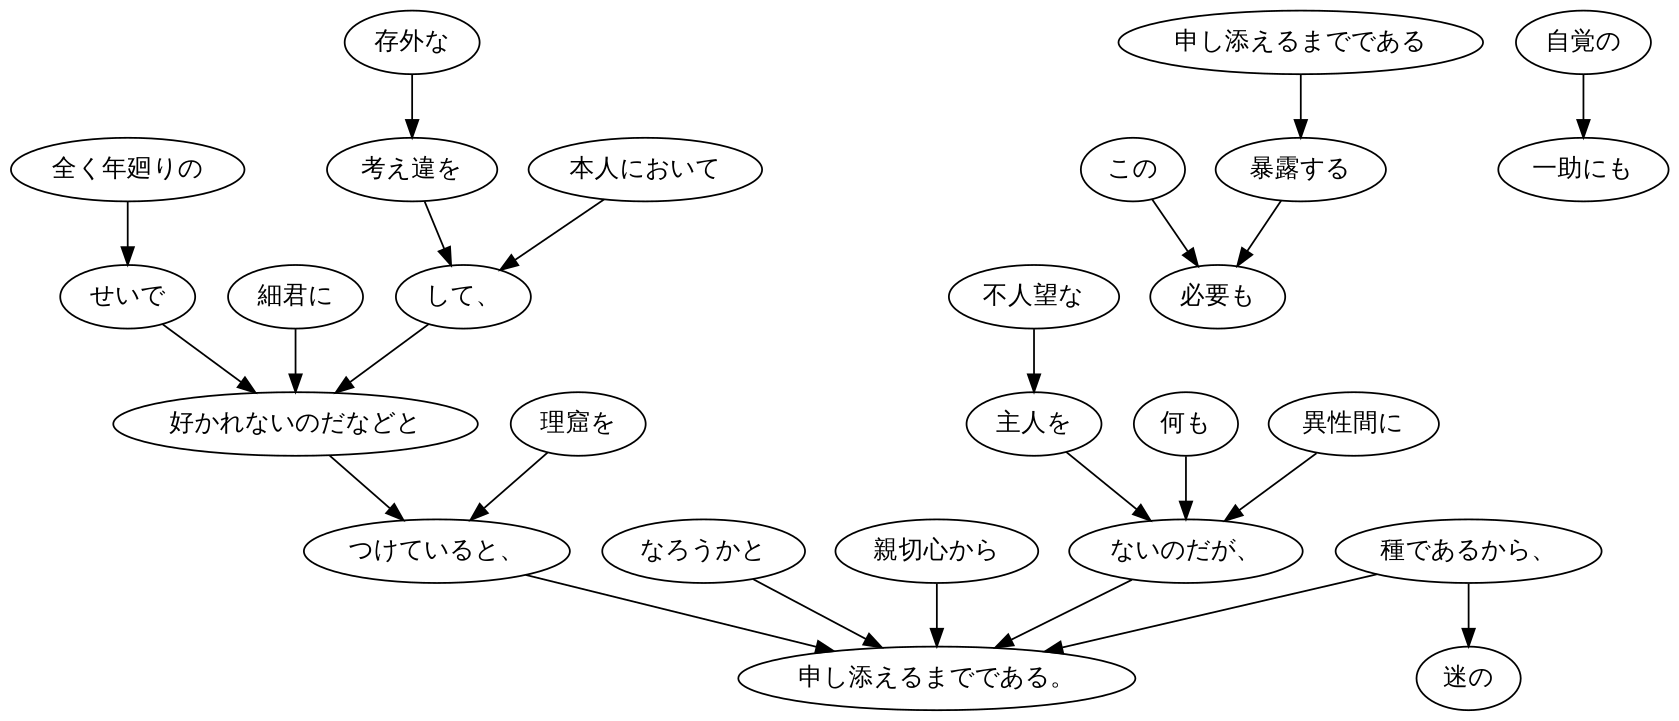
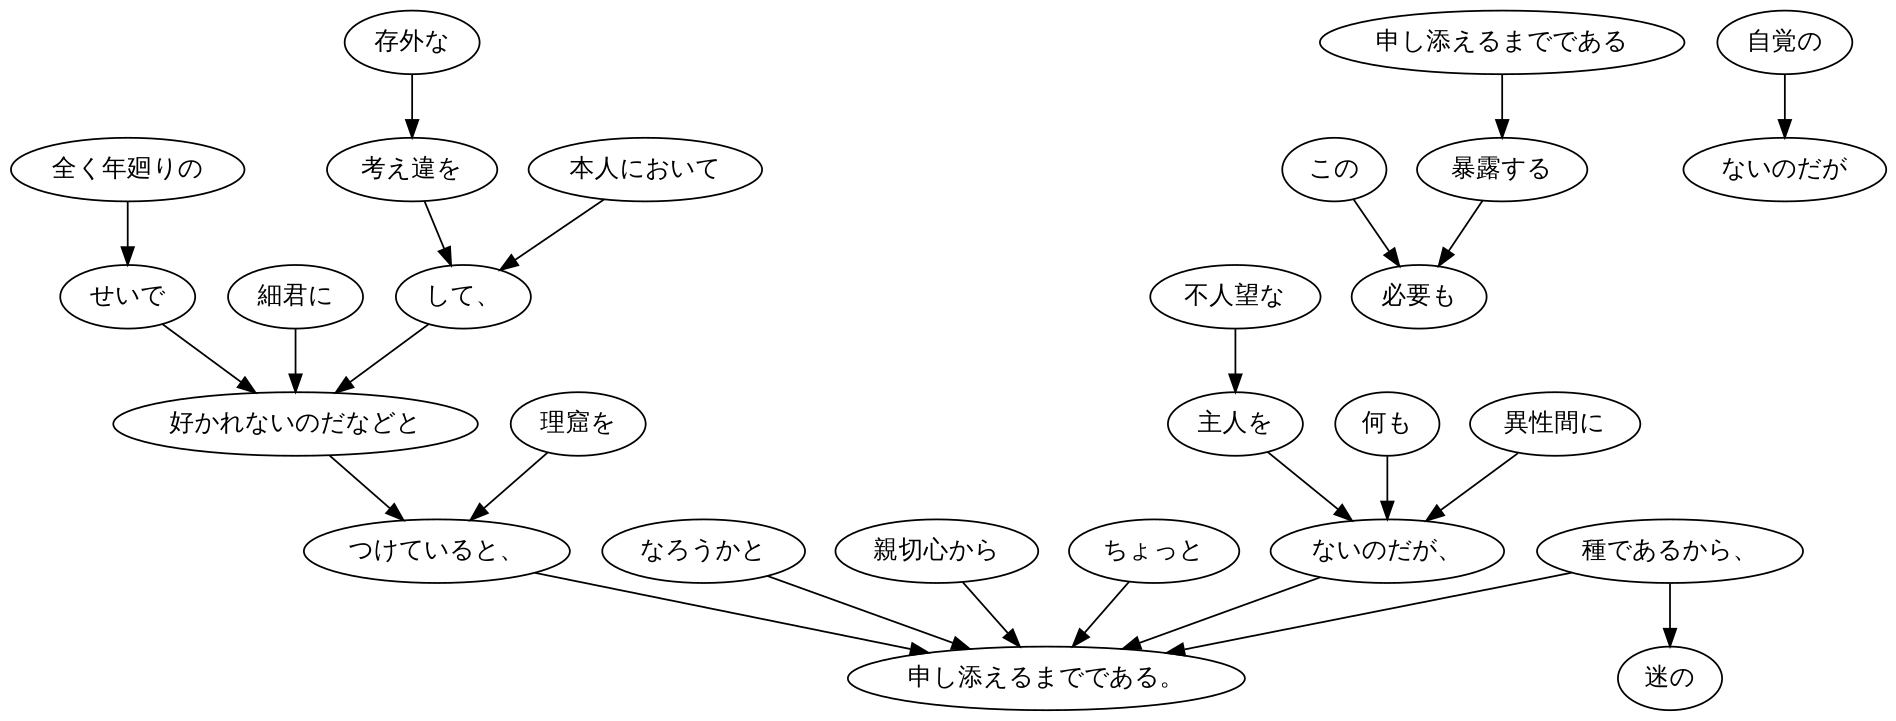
node "一助にも": label "一助にも" -> "ないのだが"
node "ちょっと": added
